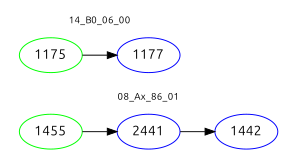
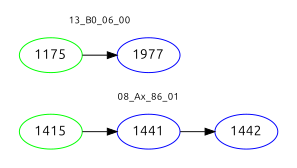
cluster "14_B0_06_00": label "14_B0_06_00" -> "13_B0_06_00"
node "1177": label "1177" -> "1977"
node "1455": label "1455" -> "1415"
node "2441": label "2441" -> "1441"
